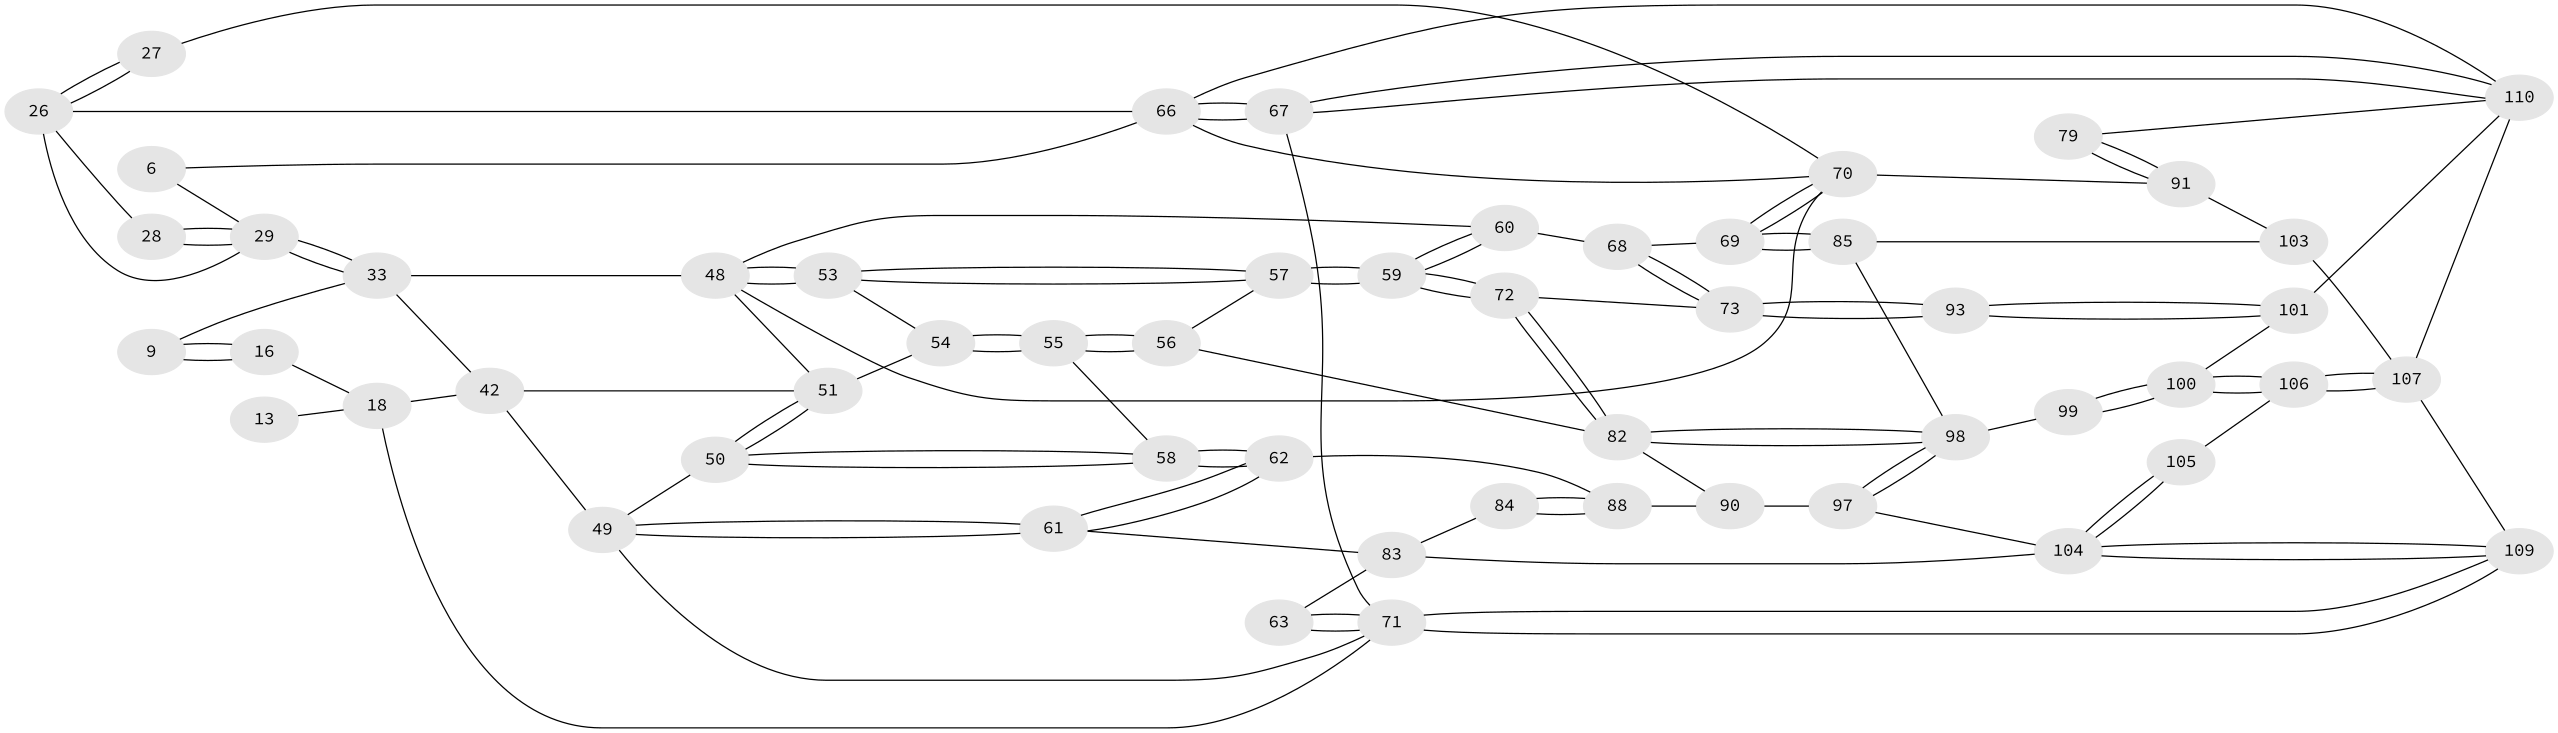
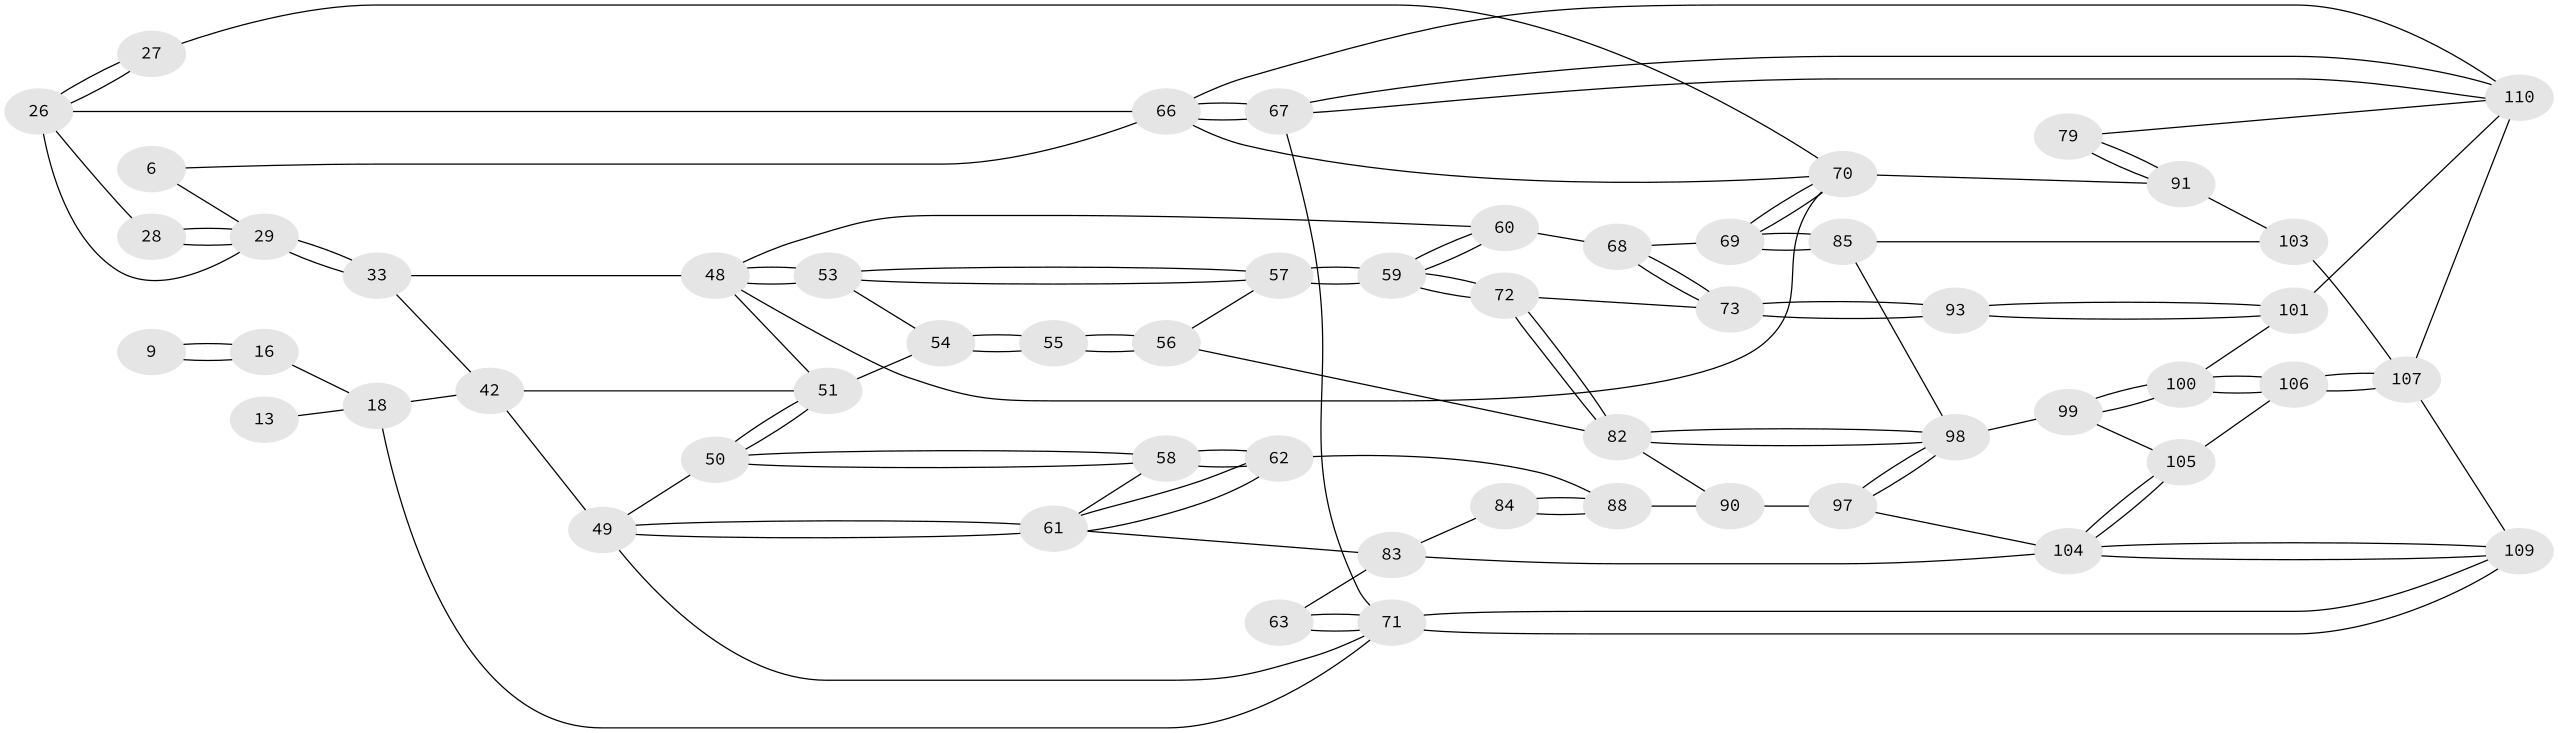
edge "33" -- "9": removed
edge "55" -- "58": now "61" -- "58"
edge "99" -- "105": added
